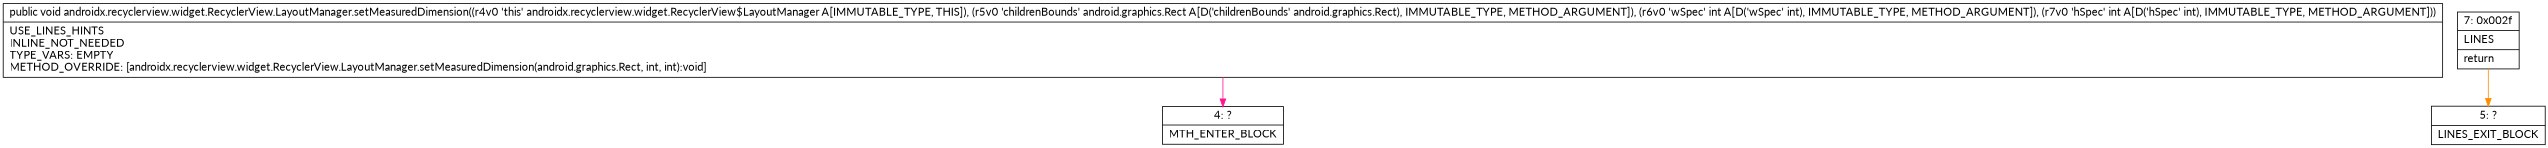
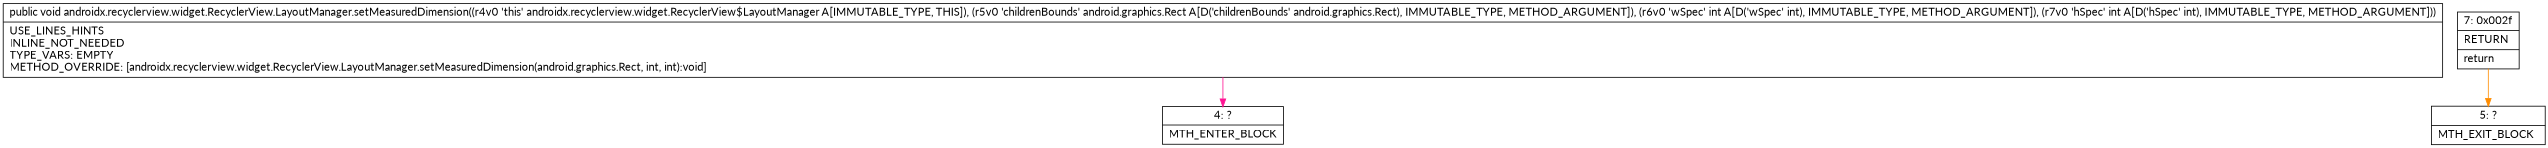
node "7: 0x002f": text "LINES" -> "RETURN"
node "5: ?": text "LINES_EXIT_BLOCK" -> "MTH_EXIT_BLOCK"
